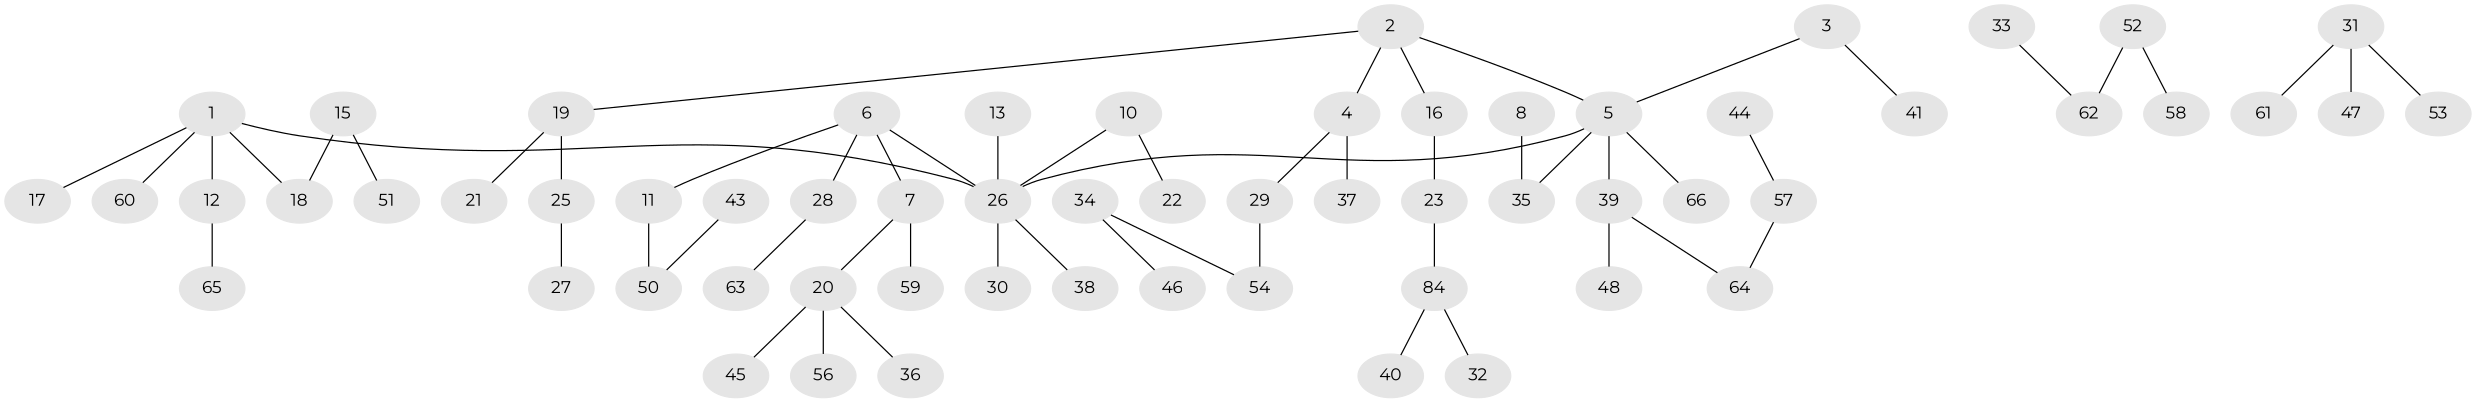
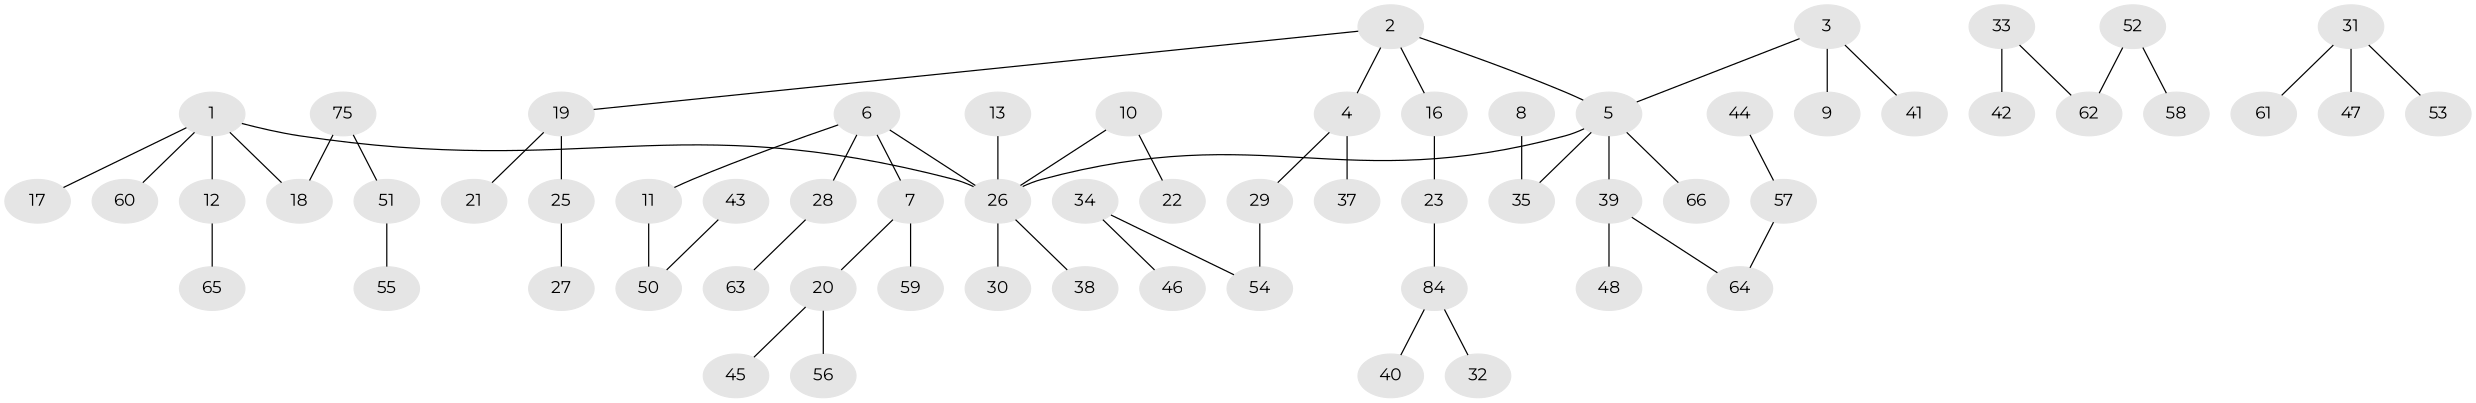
node "15": label "15" -> "75"
node "9": added
node "42": added
node "55": added
node "36": removed
